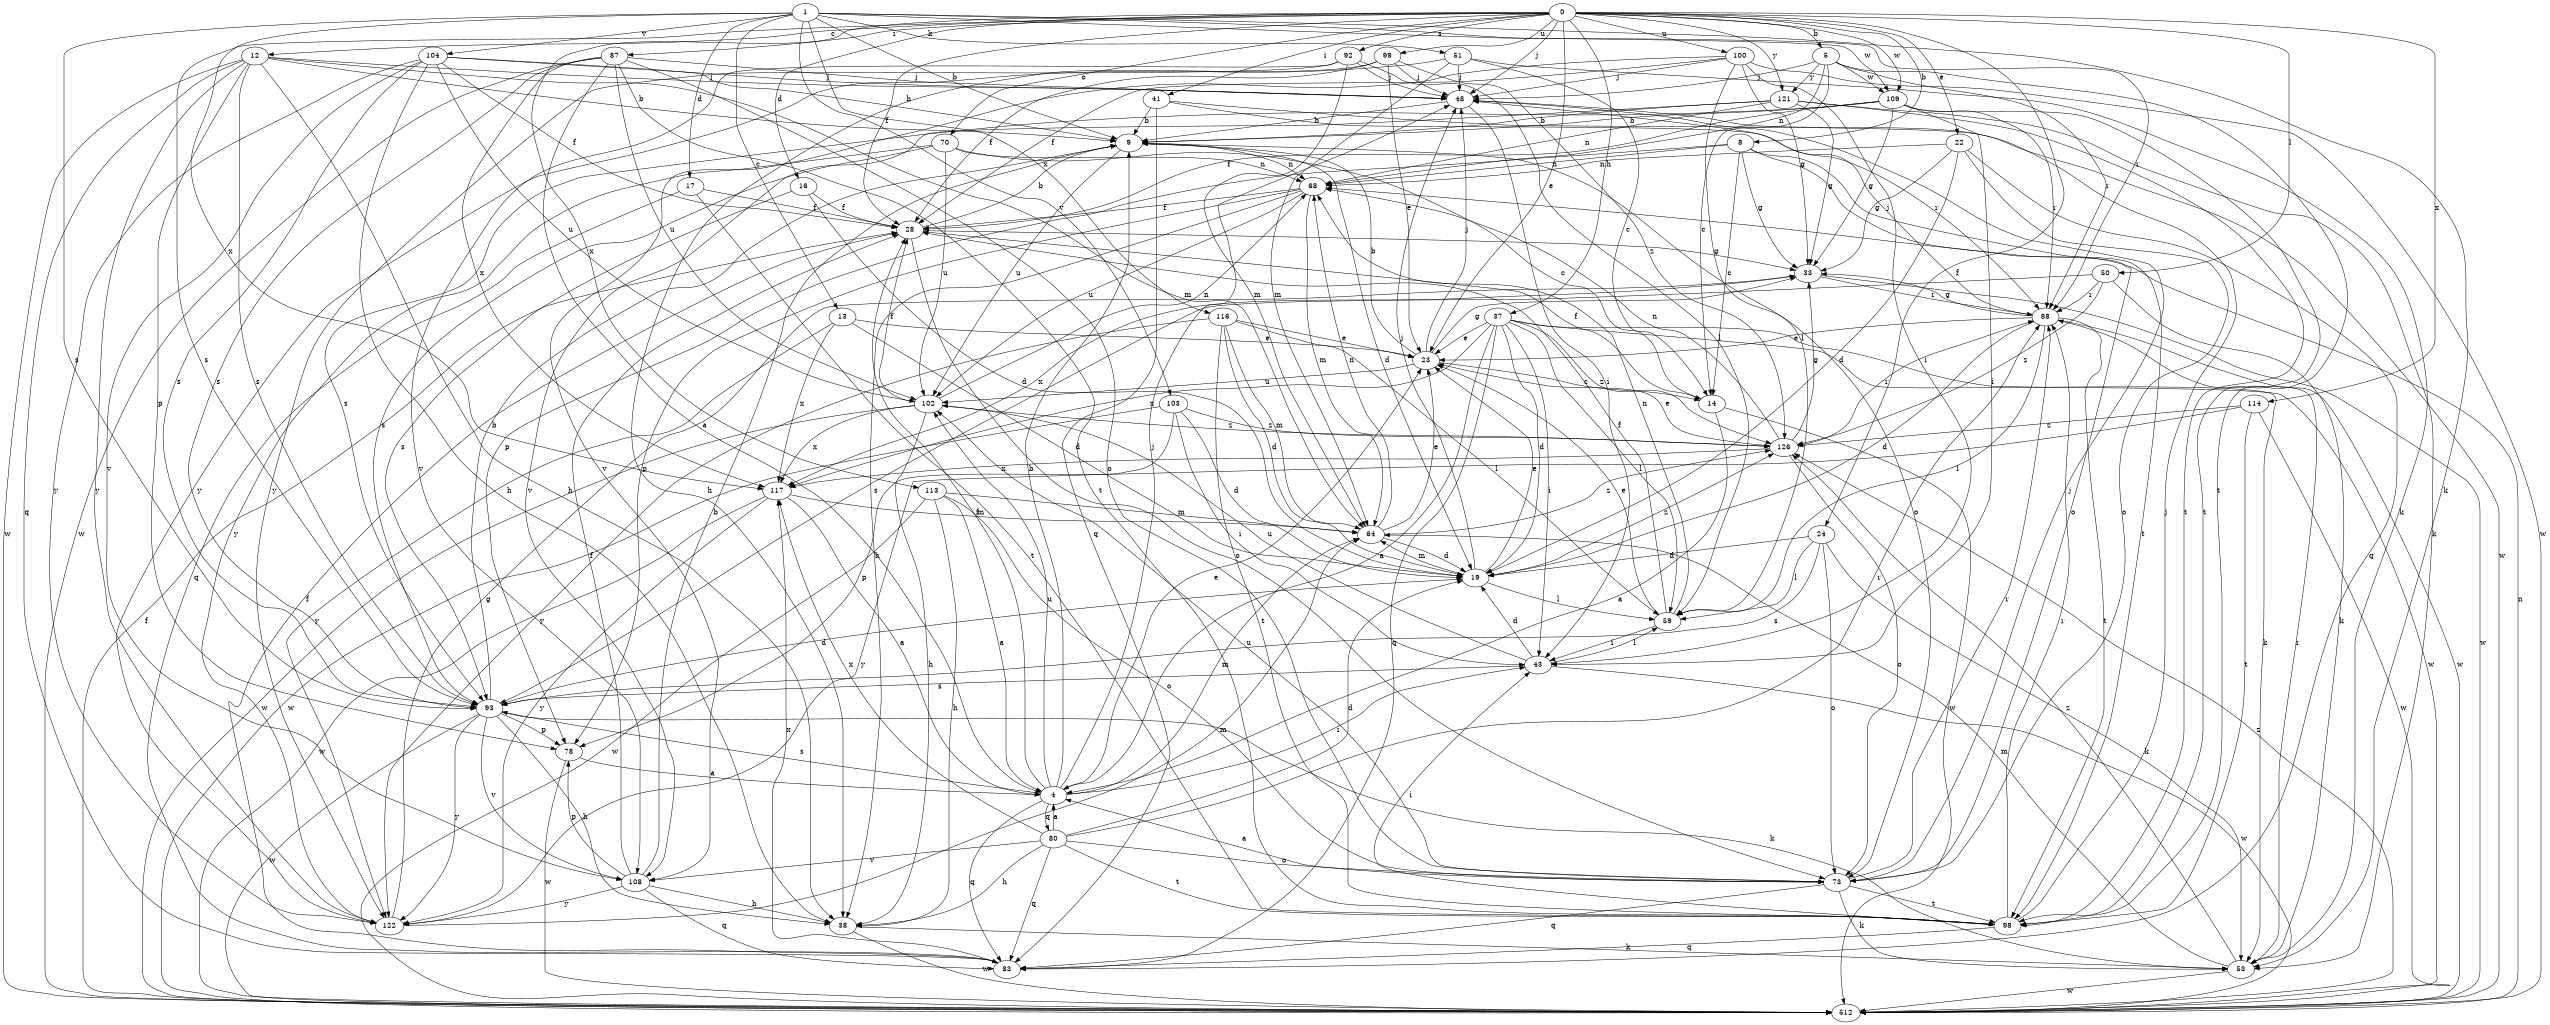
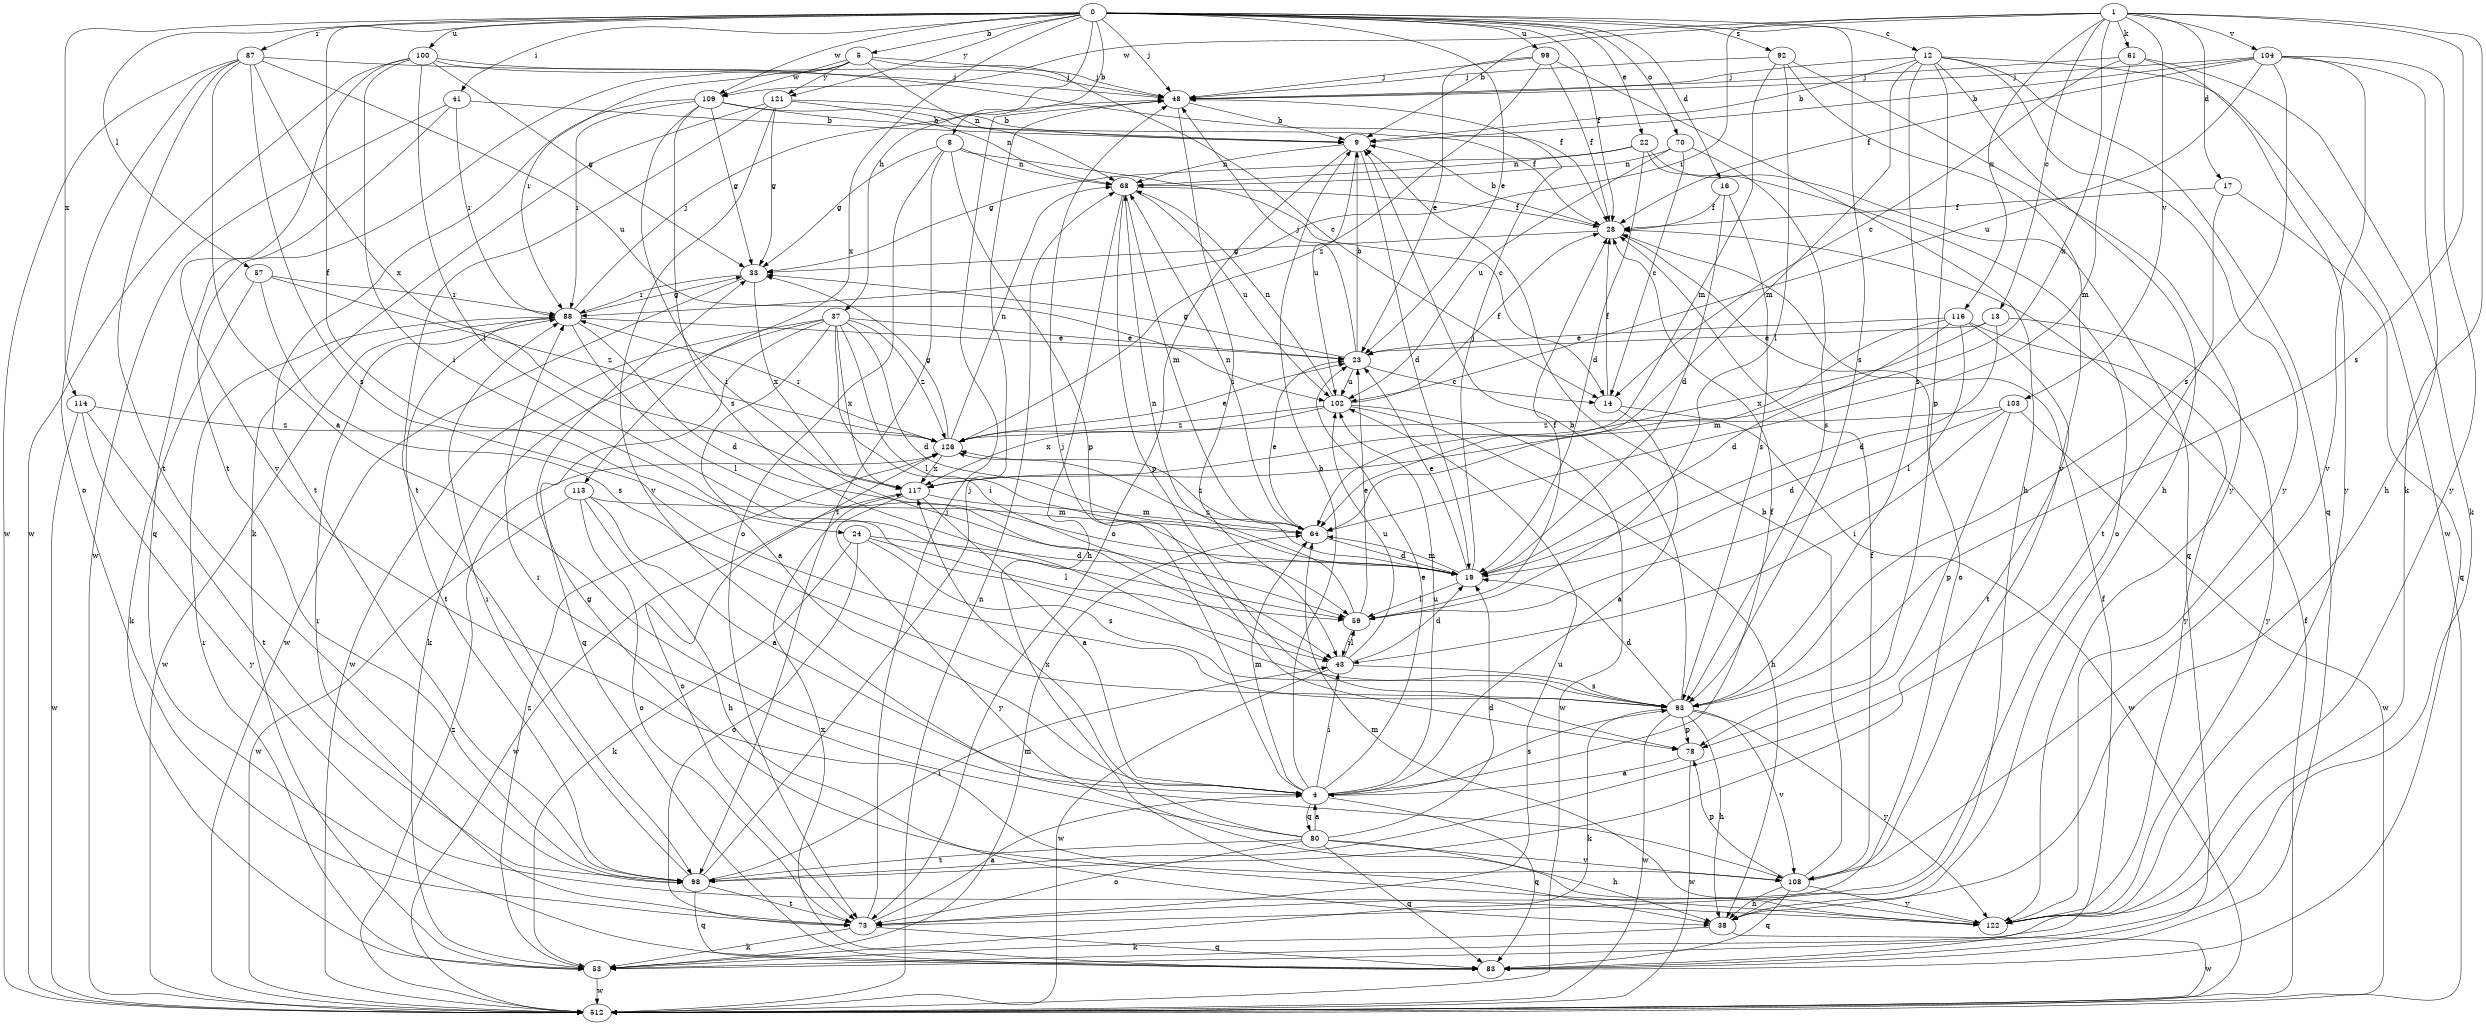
node "51": label "51" -> "61"
node "50": label "50" -> "57"
edge "70" -> "122": removed, label "y"
edge "73" -> "98": reversed
